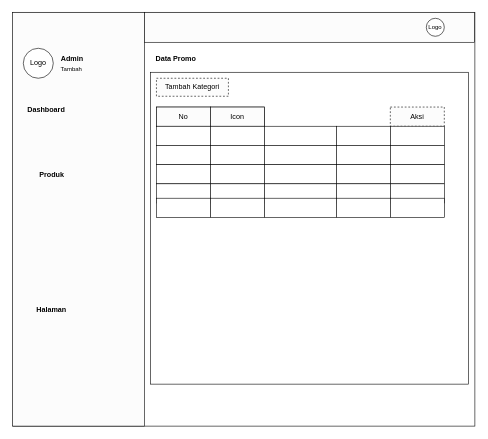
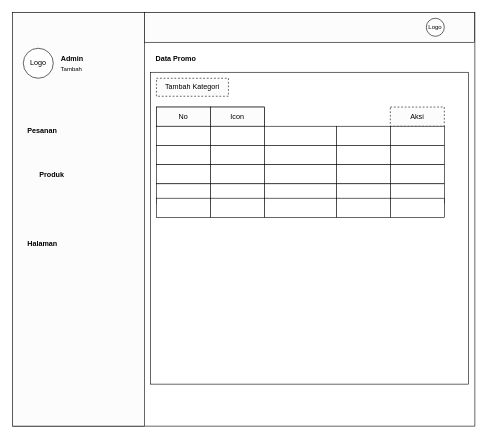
node "Dashboard": removed
node "Pesanan": added
node "Halaman": moved (56, 311) -> (47, 245)
